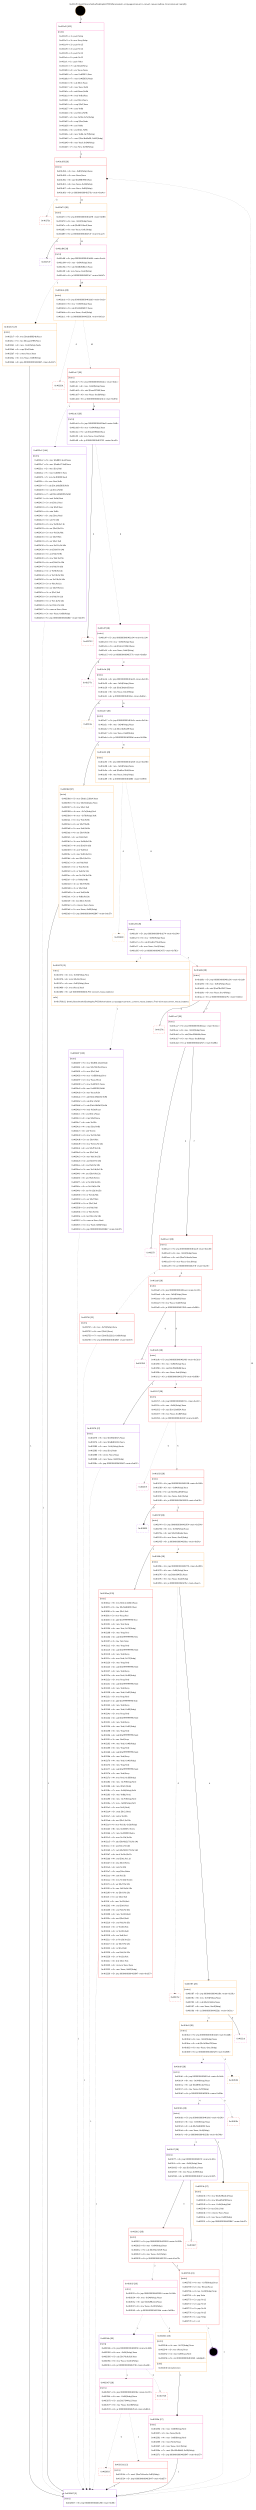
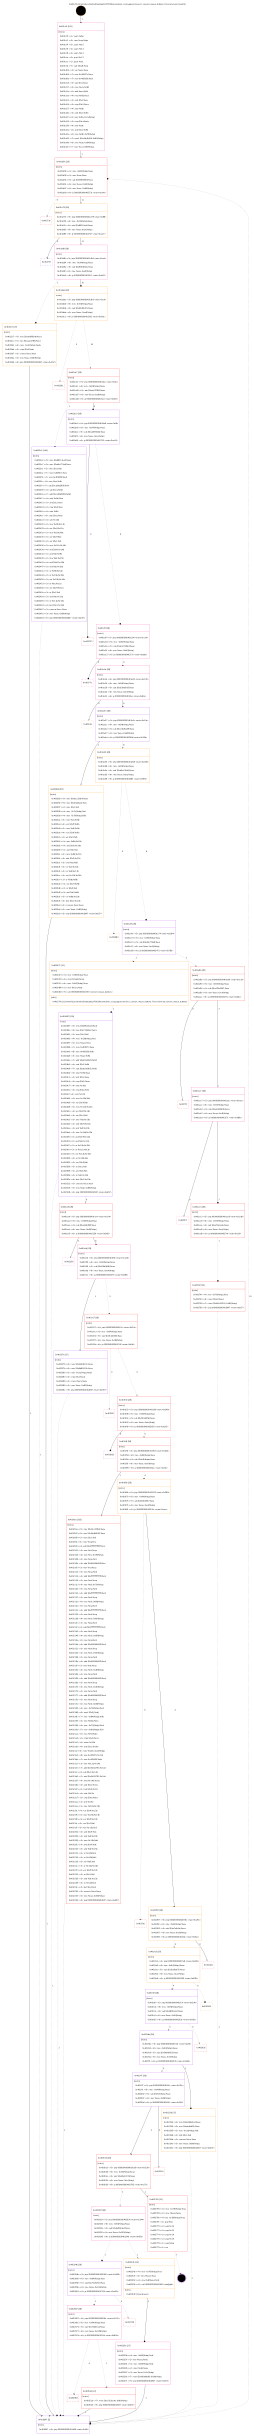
edge "0x401ec3 [28]" -> "0x401edf [28]": now "0x402487 [150]" -> "0x401edf [28]"
